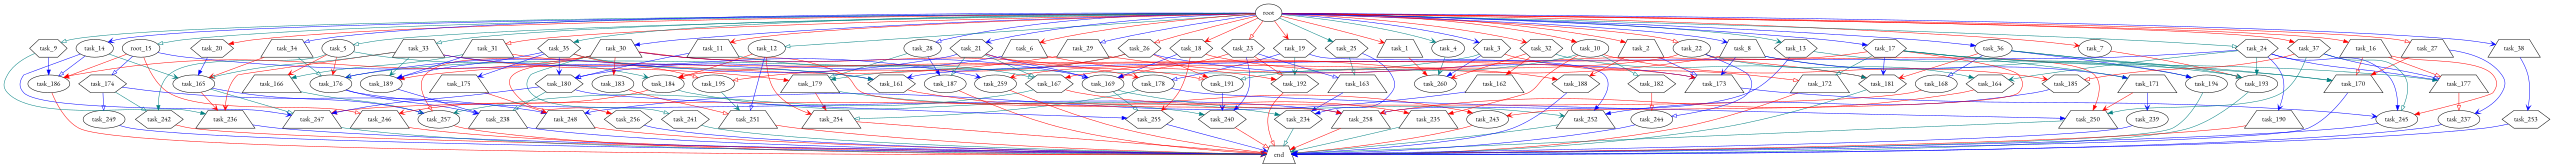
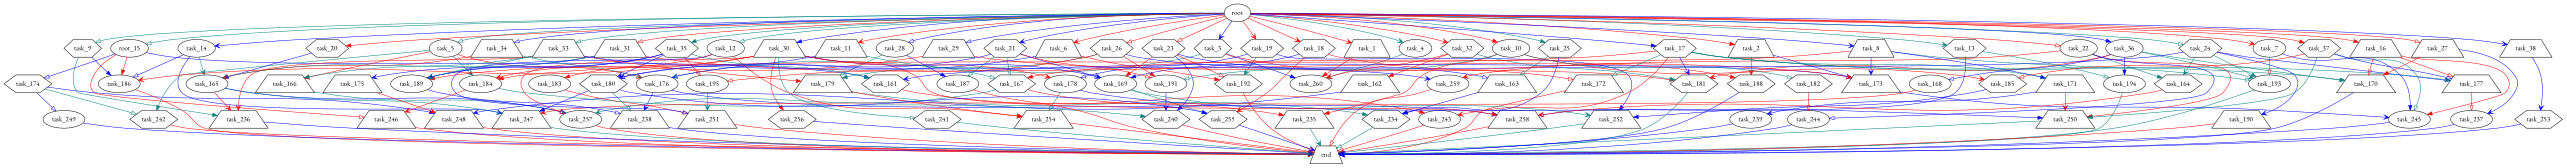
edge "task_24" -> "task_245": now "task_7" -> "task_245"
